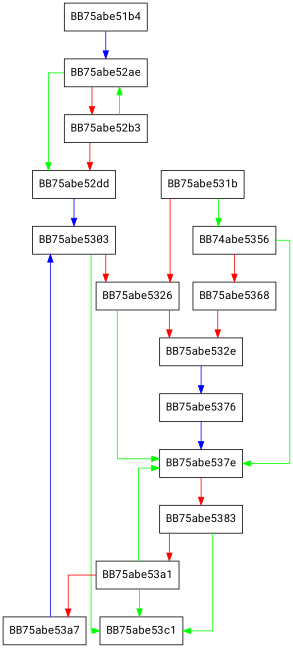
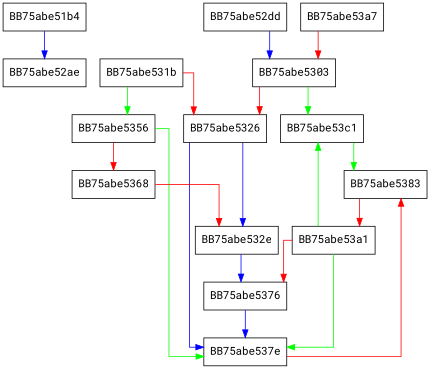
edge "BB75abe52ae" -> "BB75abe52dd": removed
node "BB75abe52b3": removed
node "BB74abe5356": label "BB74abe5356" -> "BB75abe5356"
edge "BB75abe5326" -> "BB75abe532e": color red -> blue
edge "BB75abe5326" -> "BB75abe537e": color green -> blue
edge "BB75abe53a7" -> "BB75abe5303": color blue -> red
edge "BB75abe53a1" -> "BB75abe53a7": now "BB75abe53a1" -> "BB75abe5376"
edge "BB75abe5383" -> "BB75abe53c1": reversed
